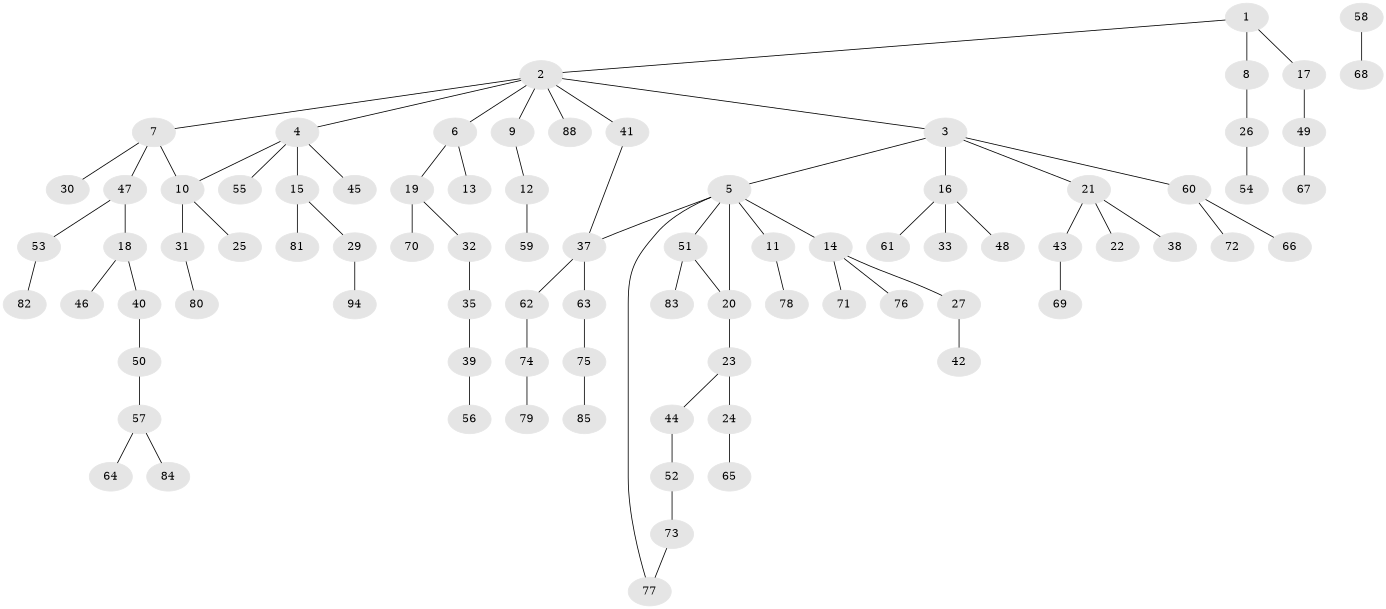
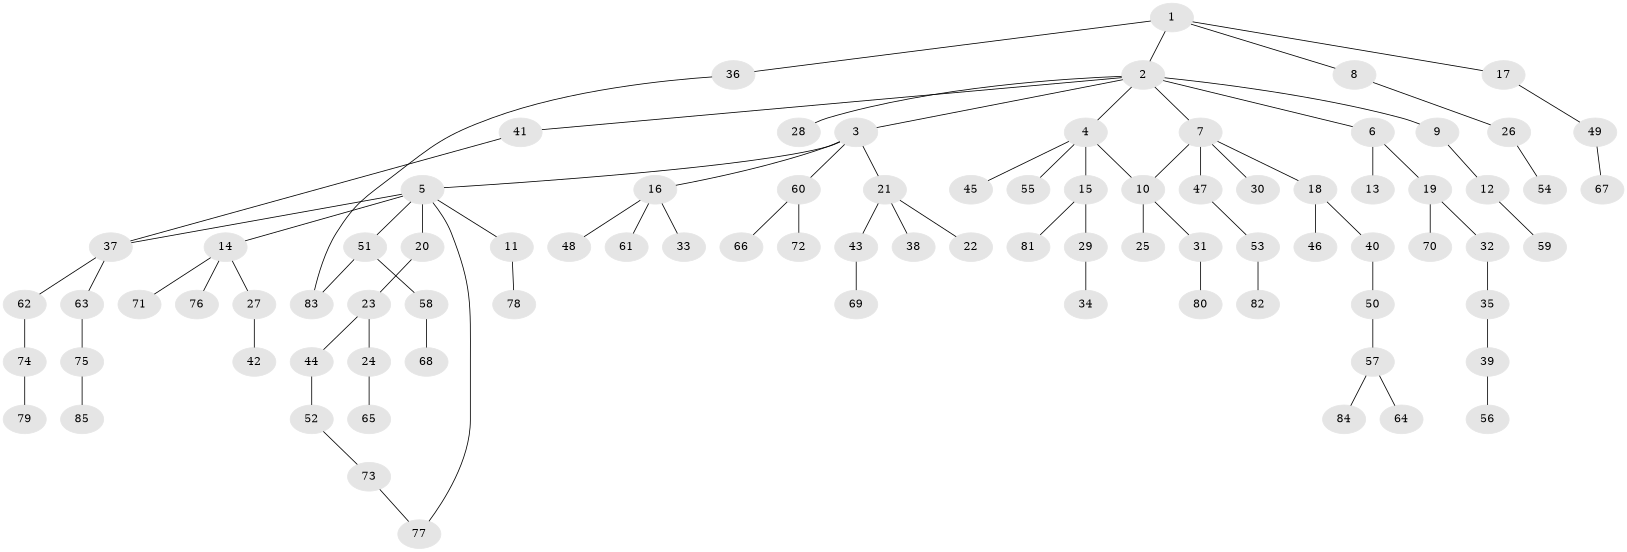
node "36": added
node "88": label "88" -> "28"
edge "47" -- "18": now "7" -- "18"
edge "51" -- "20": now "51" -- "58"
node "94": label "94" -> "34"
